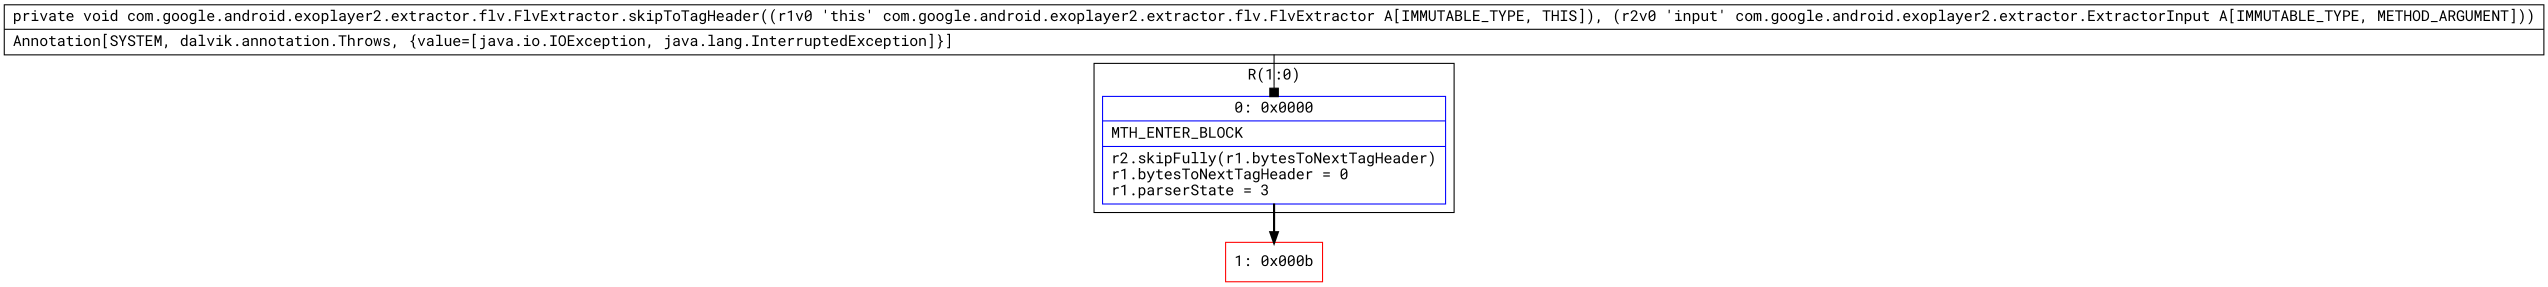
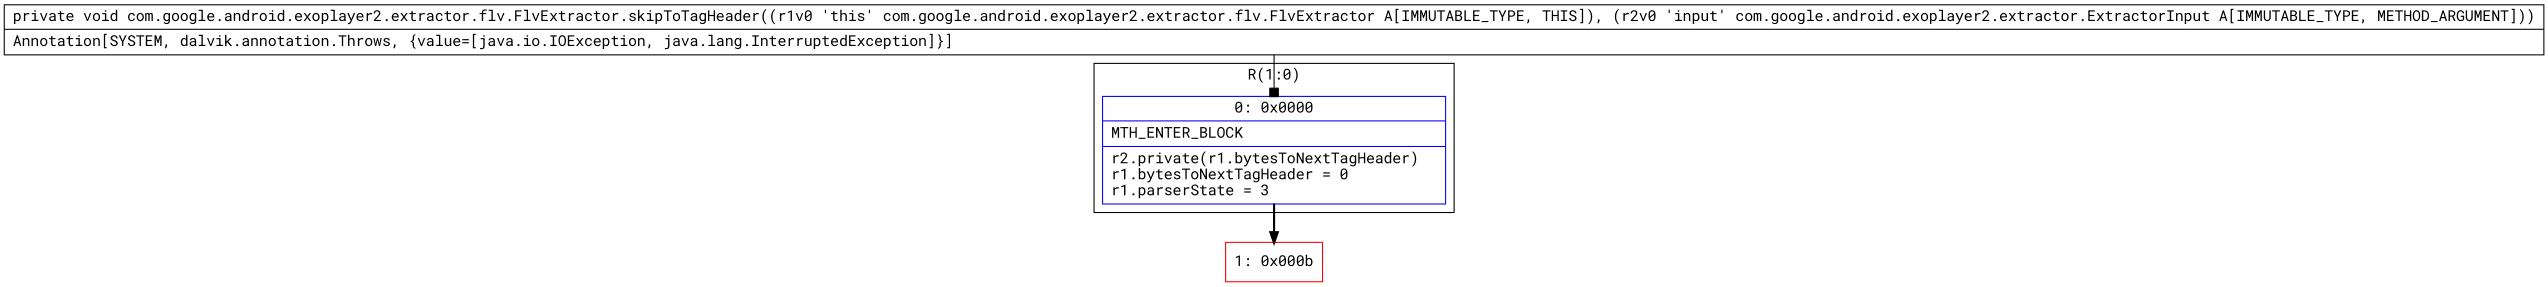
node "0: 0x0000": text "r2.skipFully(r1.bytesToNextTagHeader)" -> "r2.private(r1.bytesToNextTagHeader)"
